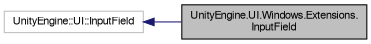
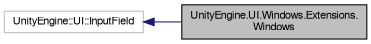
node "UnityEngine.UI.Windows.Extensions. InputField": label "UnityEngine.UI.Windows.Extensions. InputField" -> "UnityEngine.UI.Windows.Extensions. Windows"
